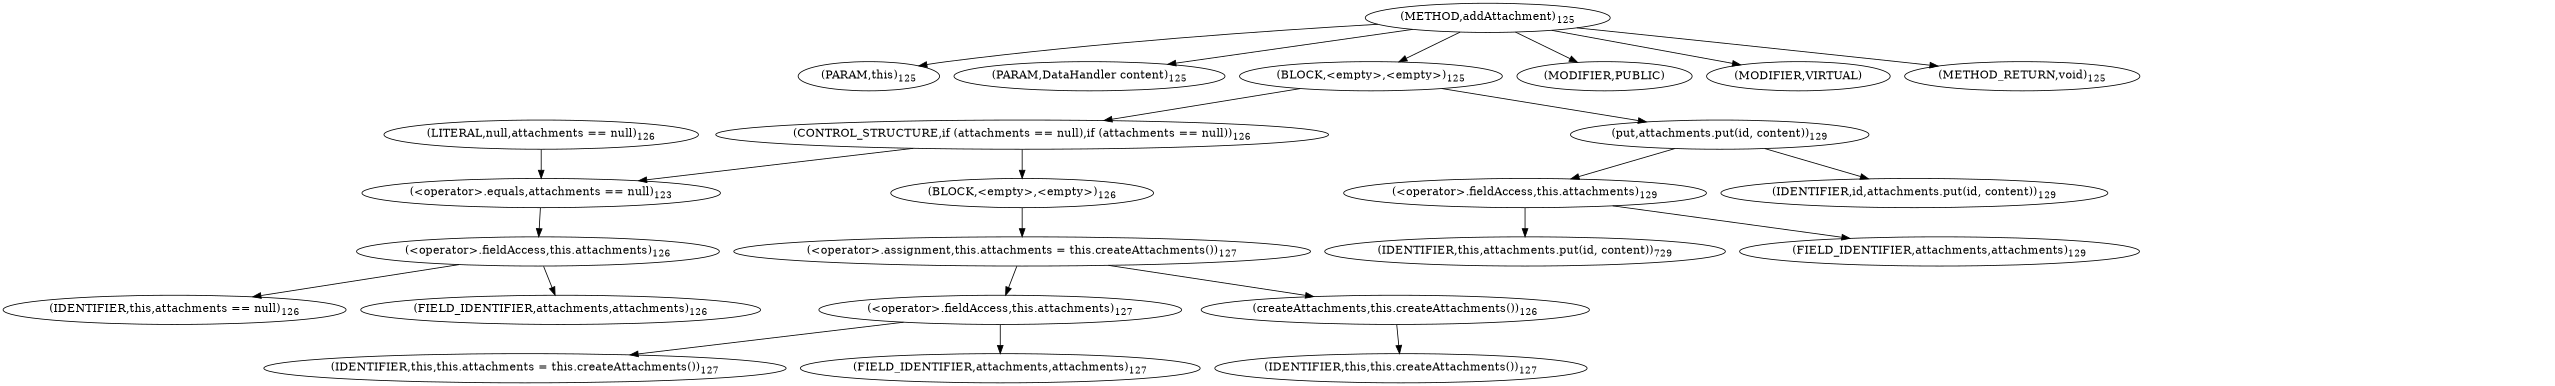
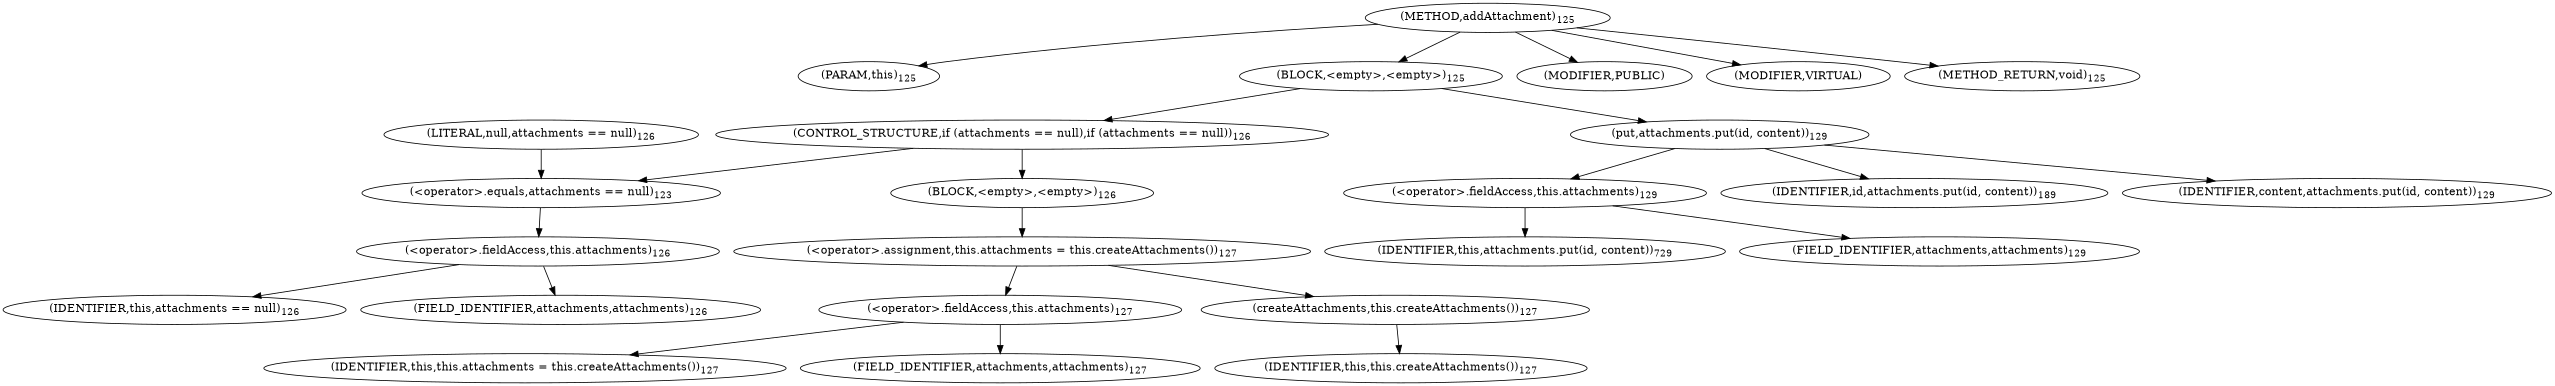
node "(PARAM,DataHandler content)": removed
node "(IDENTIFIER,id,attachments.put(id, content))": text "129" -> "189"
node "(IDENTIFIER,content,attachments.put(id, content))": added
node "(createAttachments,this.createAttachments())": text "126" -> "127"
